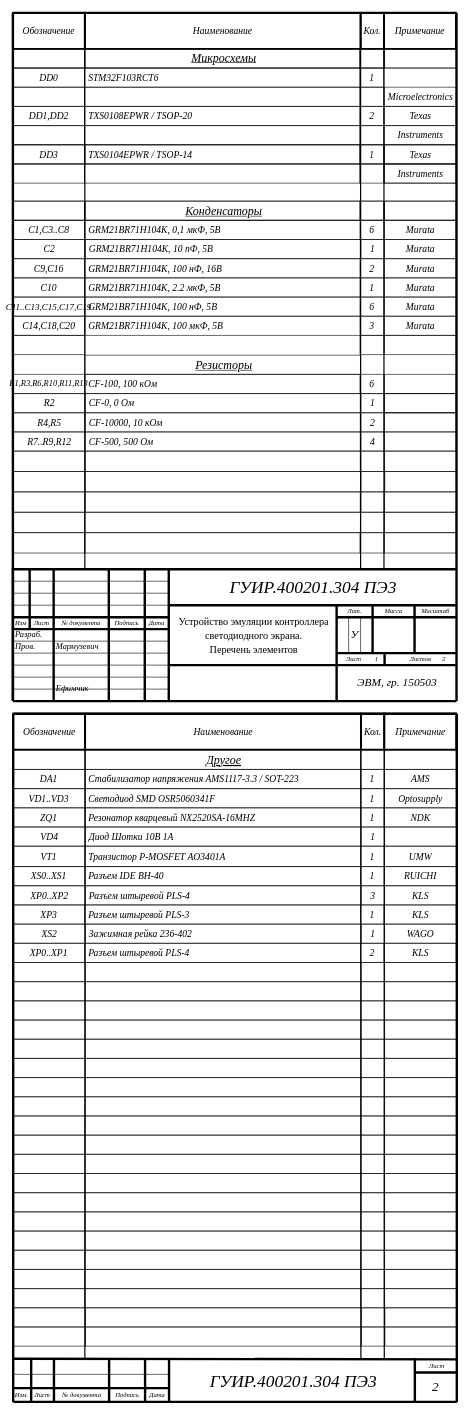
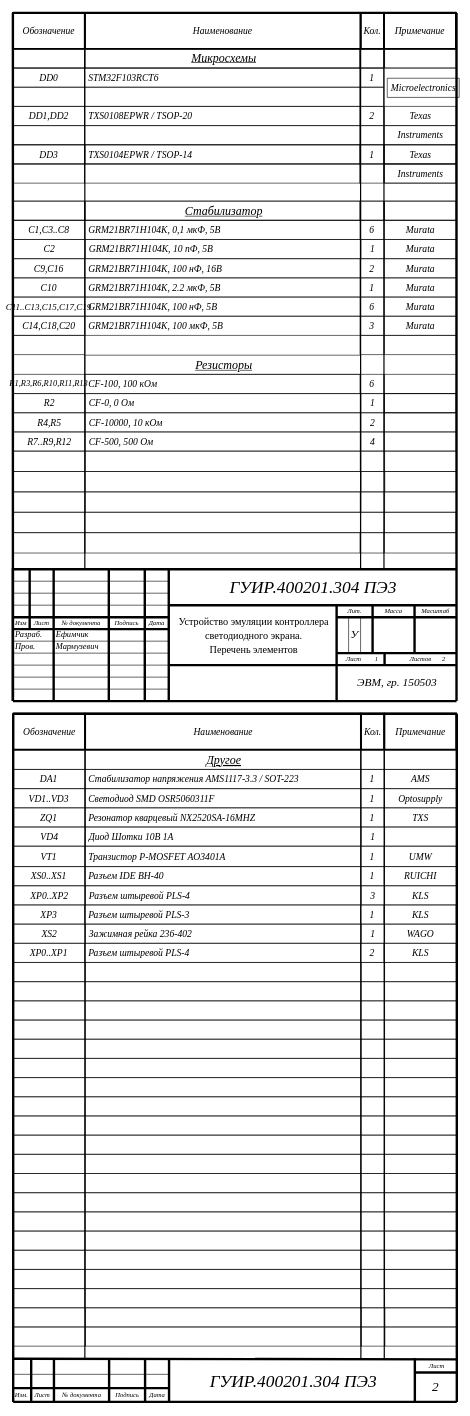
node "Microelectronics": moved (421, 96) -> (424, 87)
node "Конденсаторы": label "Конденсаторы" -> "Стабилизатор"
node "Ефимчик": moved (83, 689) -> (83, 635)
node "Светодиод SMD OSR5060341F": label "Светодиод SMD OSR5060341F" -> "Светодиод SMD OSR5060311F"
node "NDK": label "NDK" -> "TXS"
